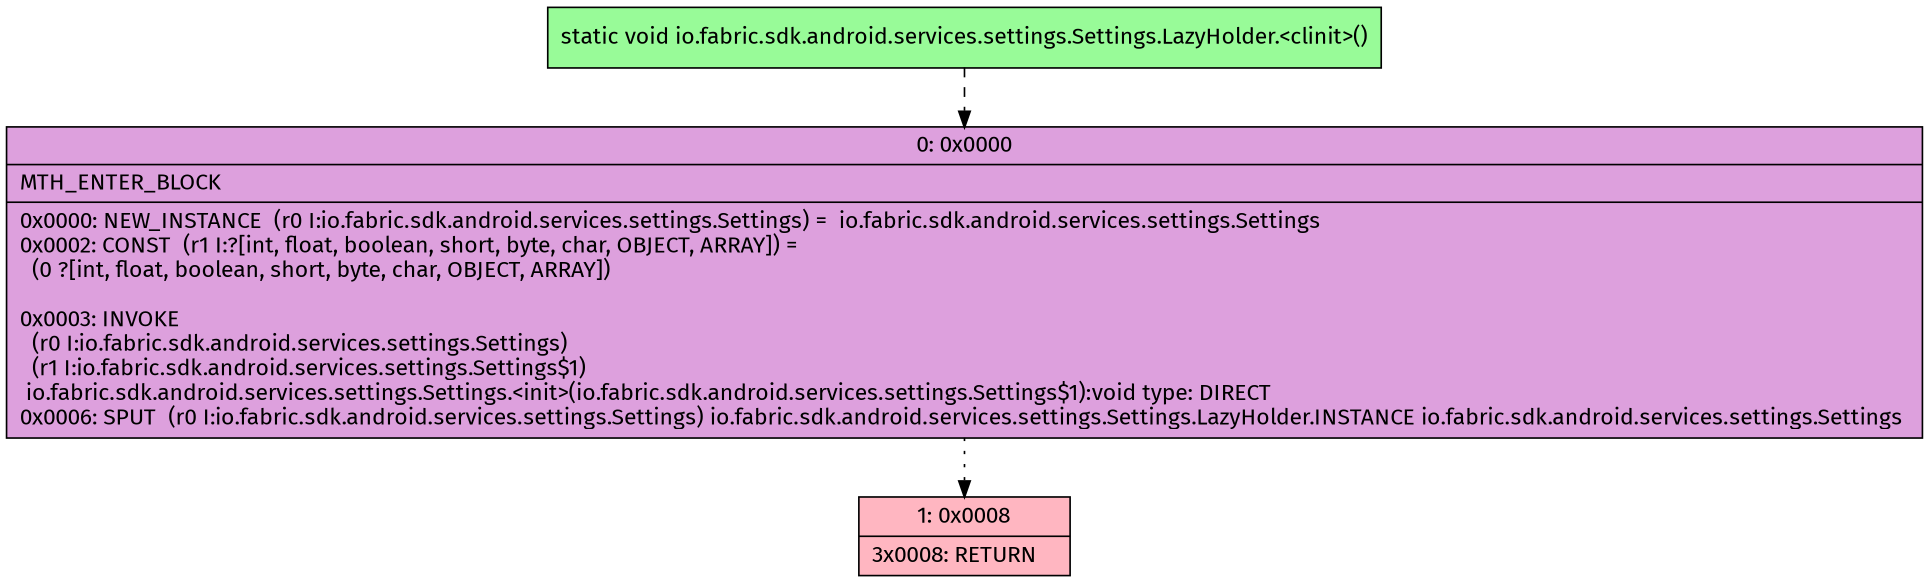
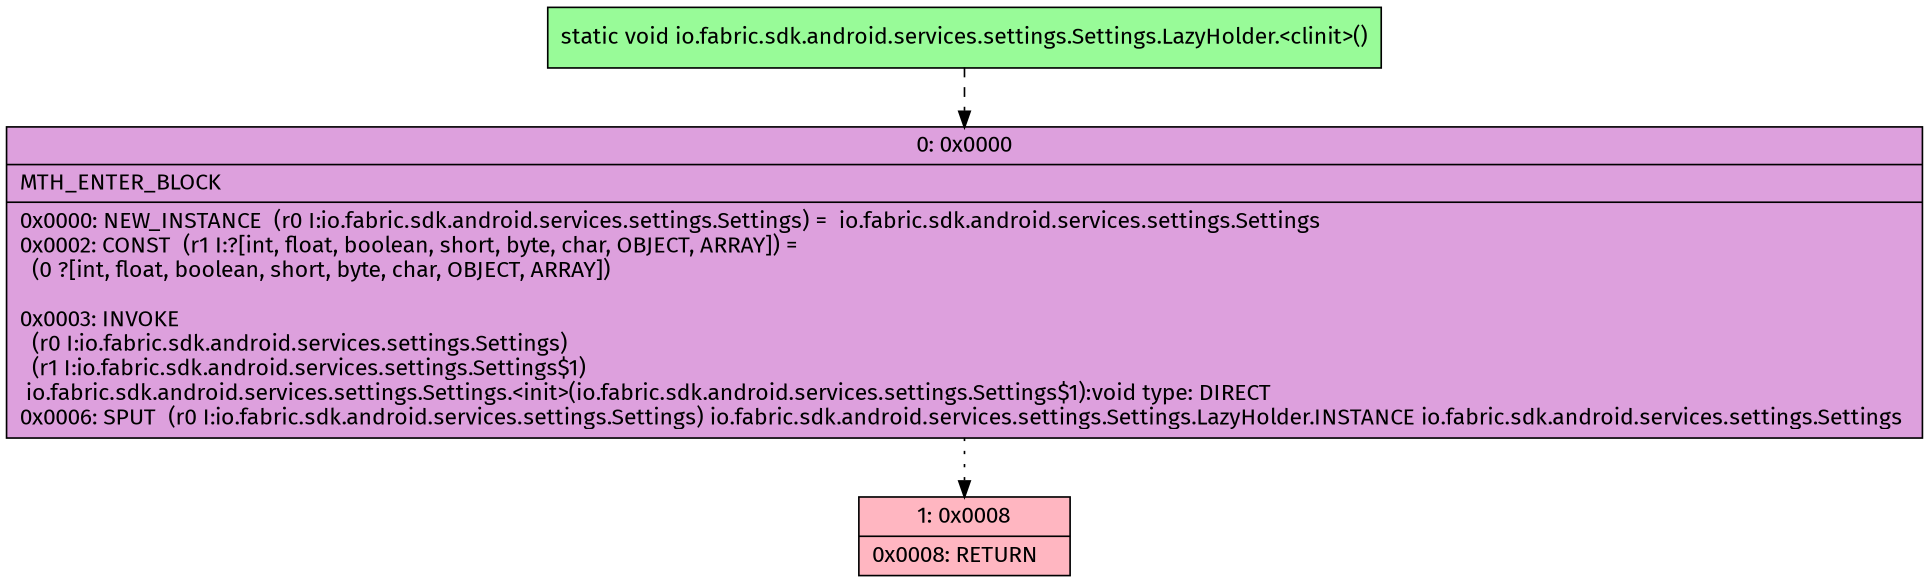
node "1: 0x0008": text "3x0008: RETURN" -> "0x0008: RETURN"
